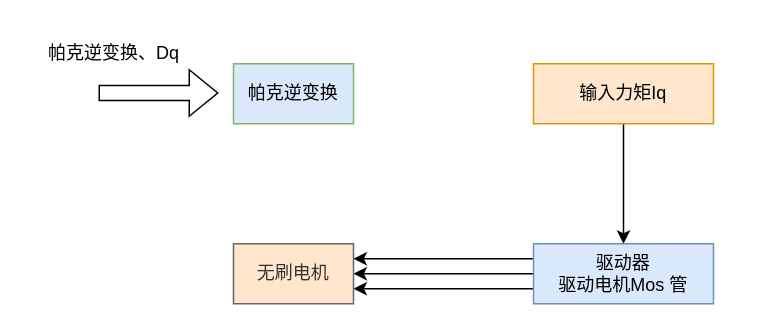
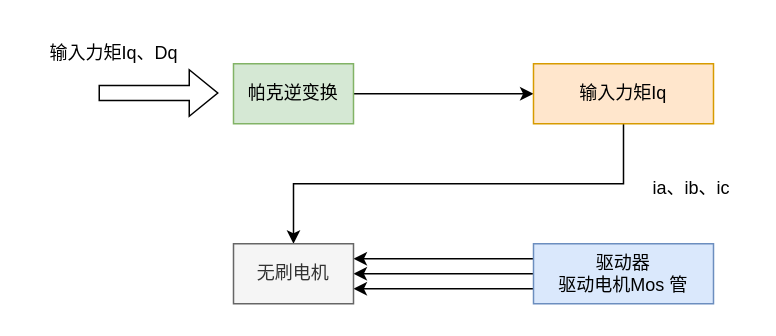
node "帕克逆变换、Dq": label "帕克逆变换、Dq" -> "输入力矩Iq、Dq"
node "帕克逆变换": fillcolor #dae8fc -> #d5e8d4
edge "帕克逆变换" -> "输入力矩Iq": added
node "ia、ib、ic": added
edge "输入力矩Iq" -> "驱动器 驱动电机Mos 管": now "输入力矩Iq" -> "无刷电机"
node "无刷电机": fillcolor #ffe6cc -> #f5f5f5
